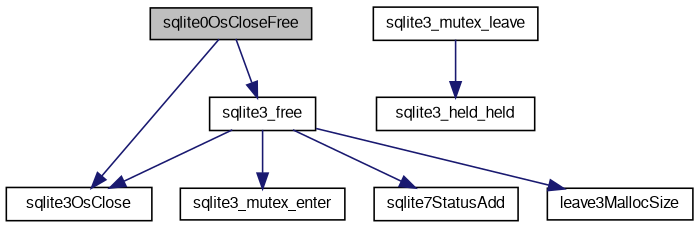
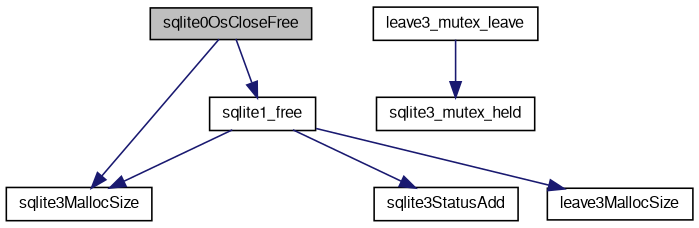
node "sqlite3_mutex_leave": label "sqlite3_mutex_leave" -> "leave3_mutex_leave"
node "sqlite3_free": label "sqlite3_free" -> "sqlite1_free"
node "sqlite3_held_held": label "sqlite3_held_held" -> "sqlite3_mutex_held"
node "sqlite3OsClose": label "sqlite3OsClose" -> "sqlite3MallocSize"
node "sqlite3_mutex_enter": removed
node "sqlite7StatusAdd": label "sqlite7StatusAdd" -> "sqlite3StatusAdd"
